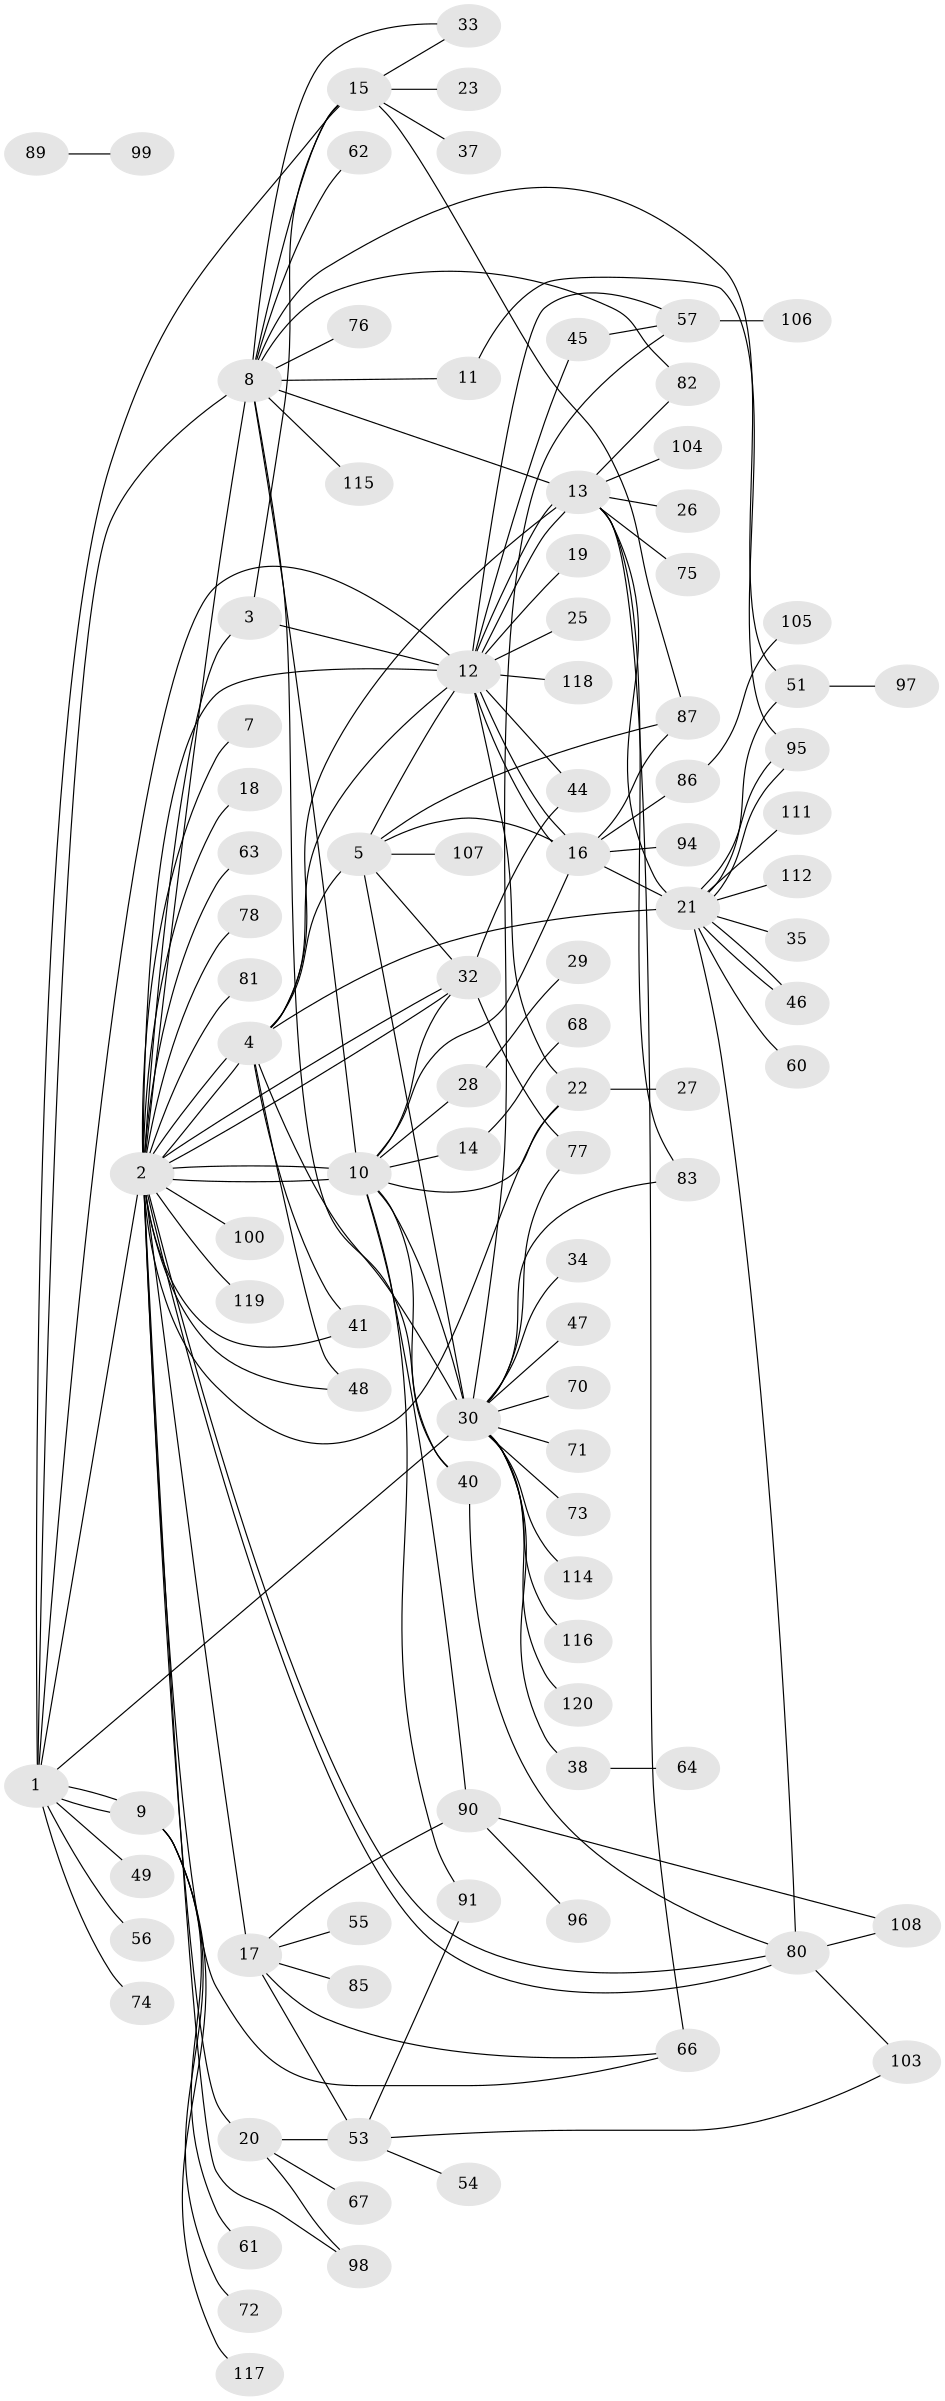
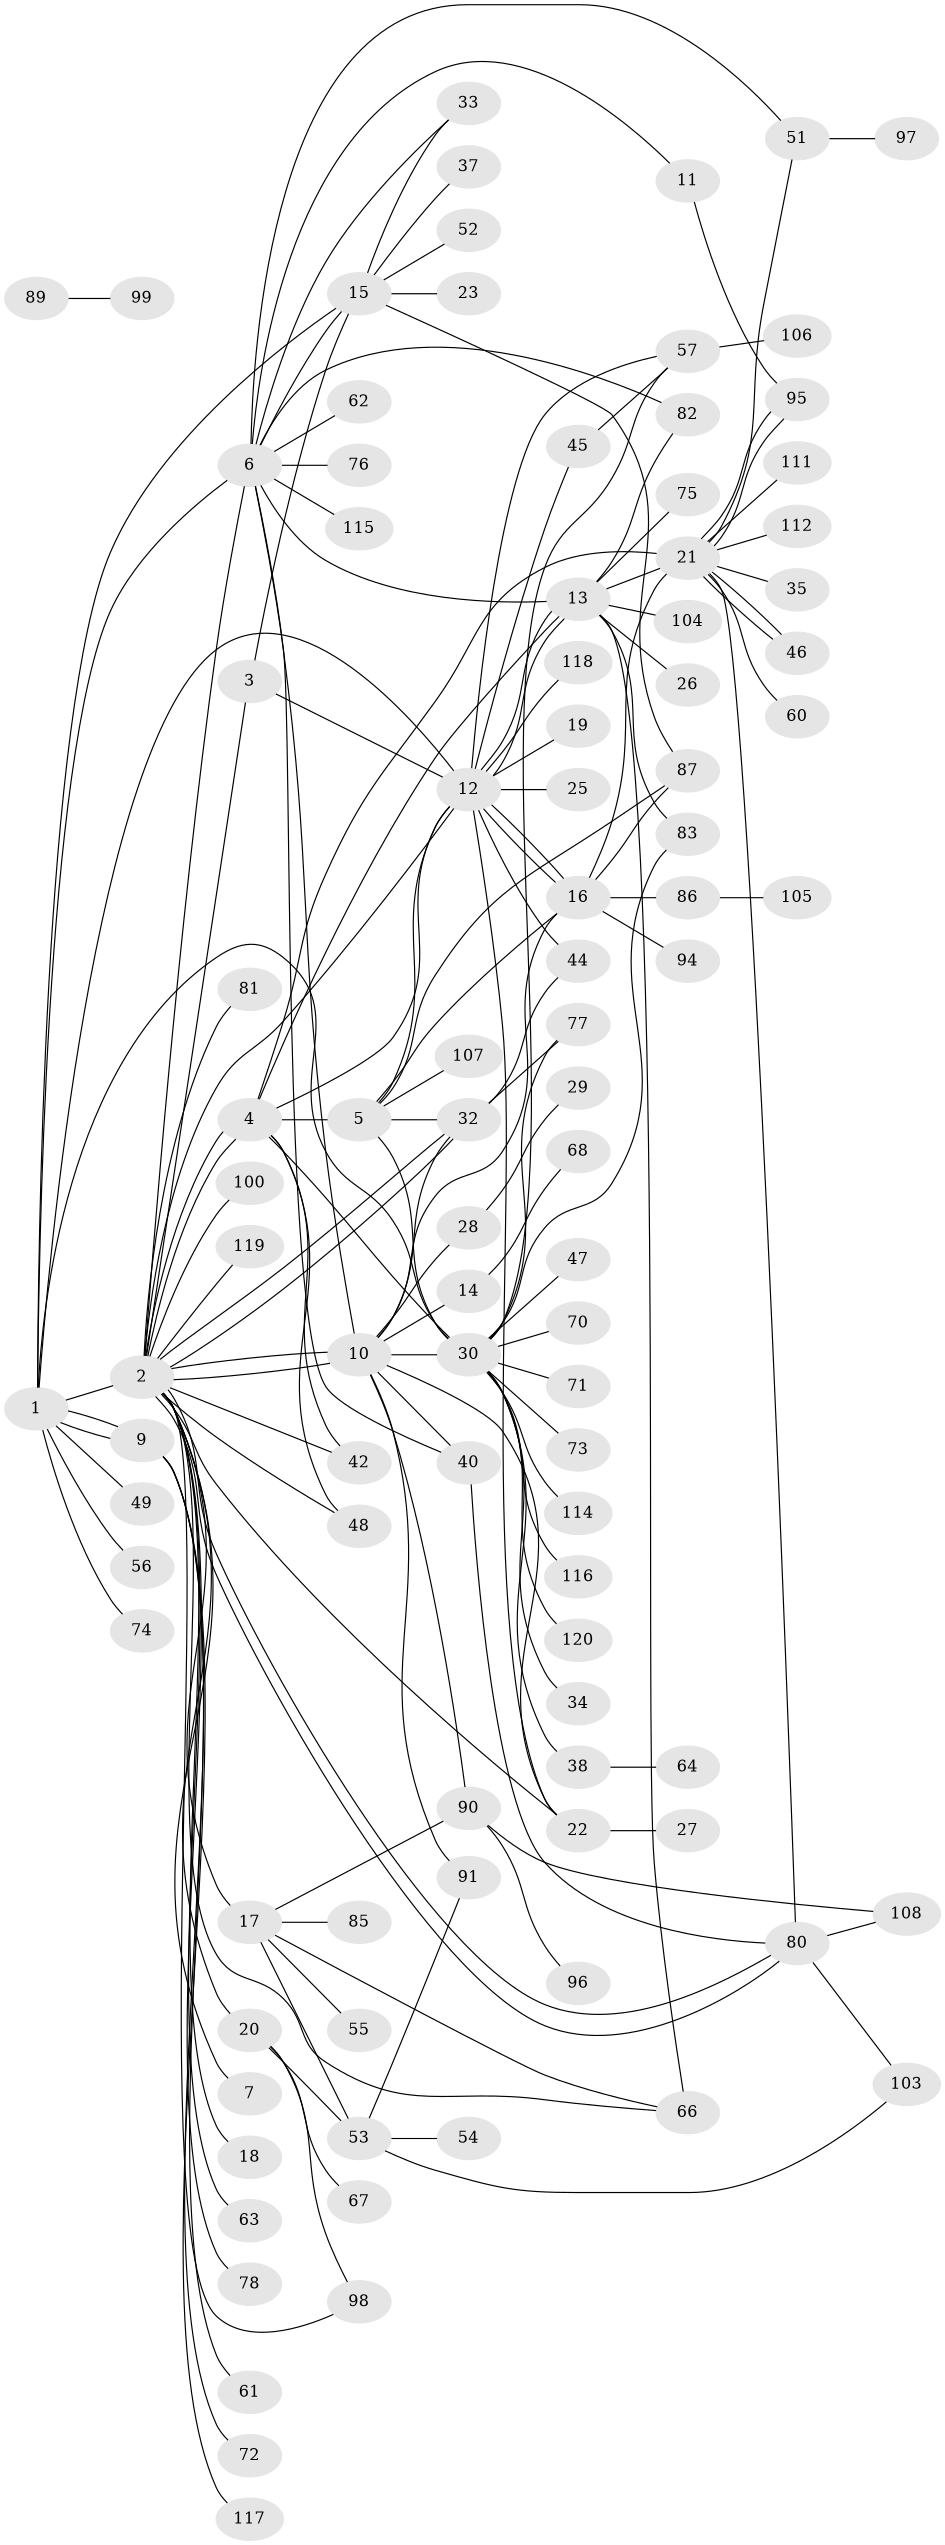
node "52": added
node "8": label "8" -> "6"
node "41": label "41" -> "42"
